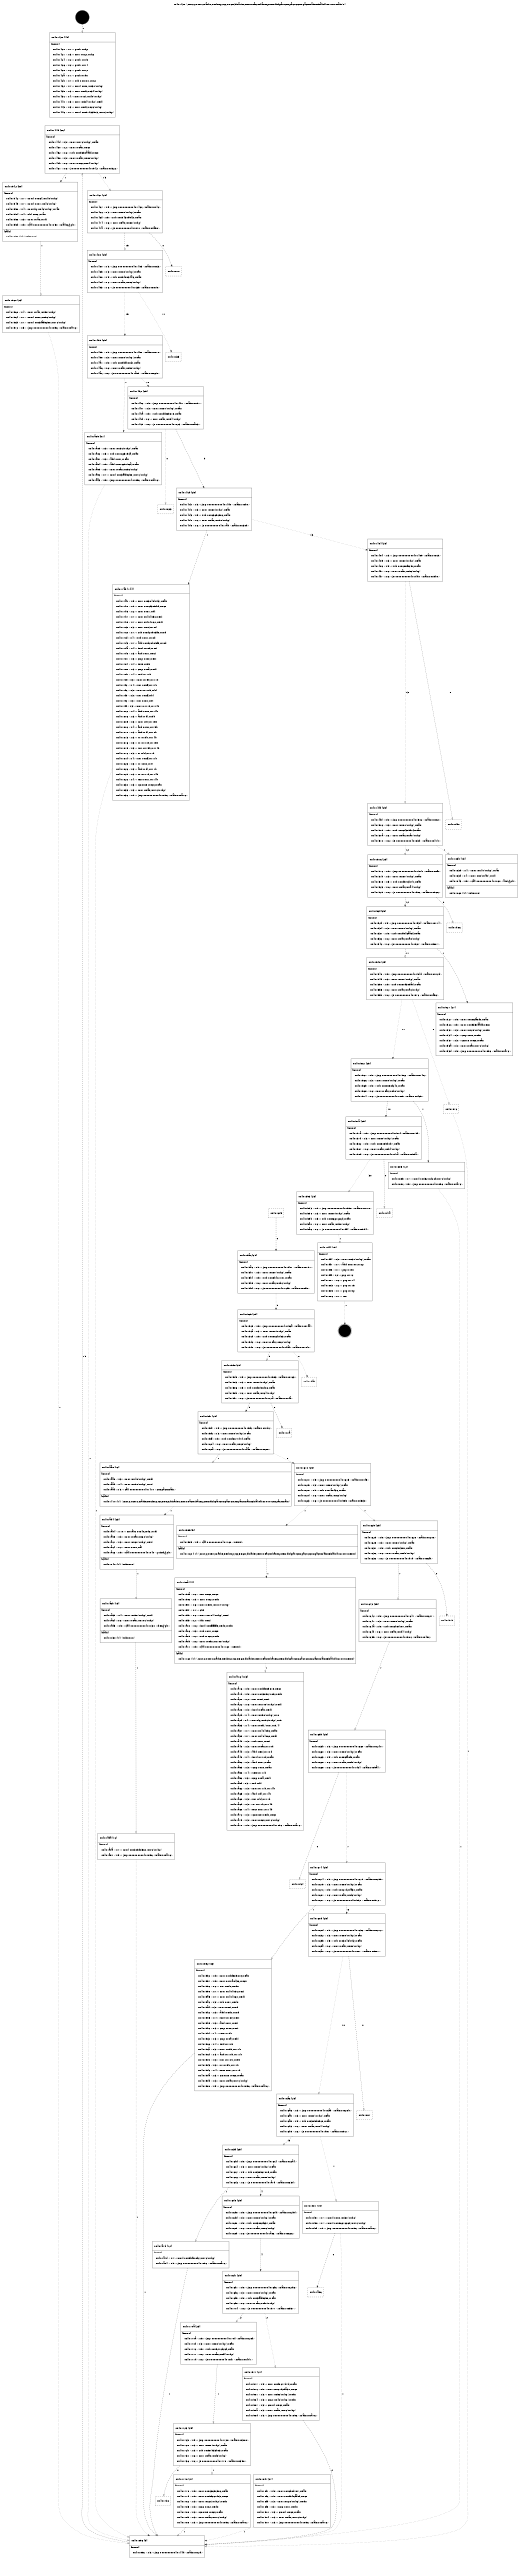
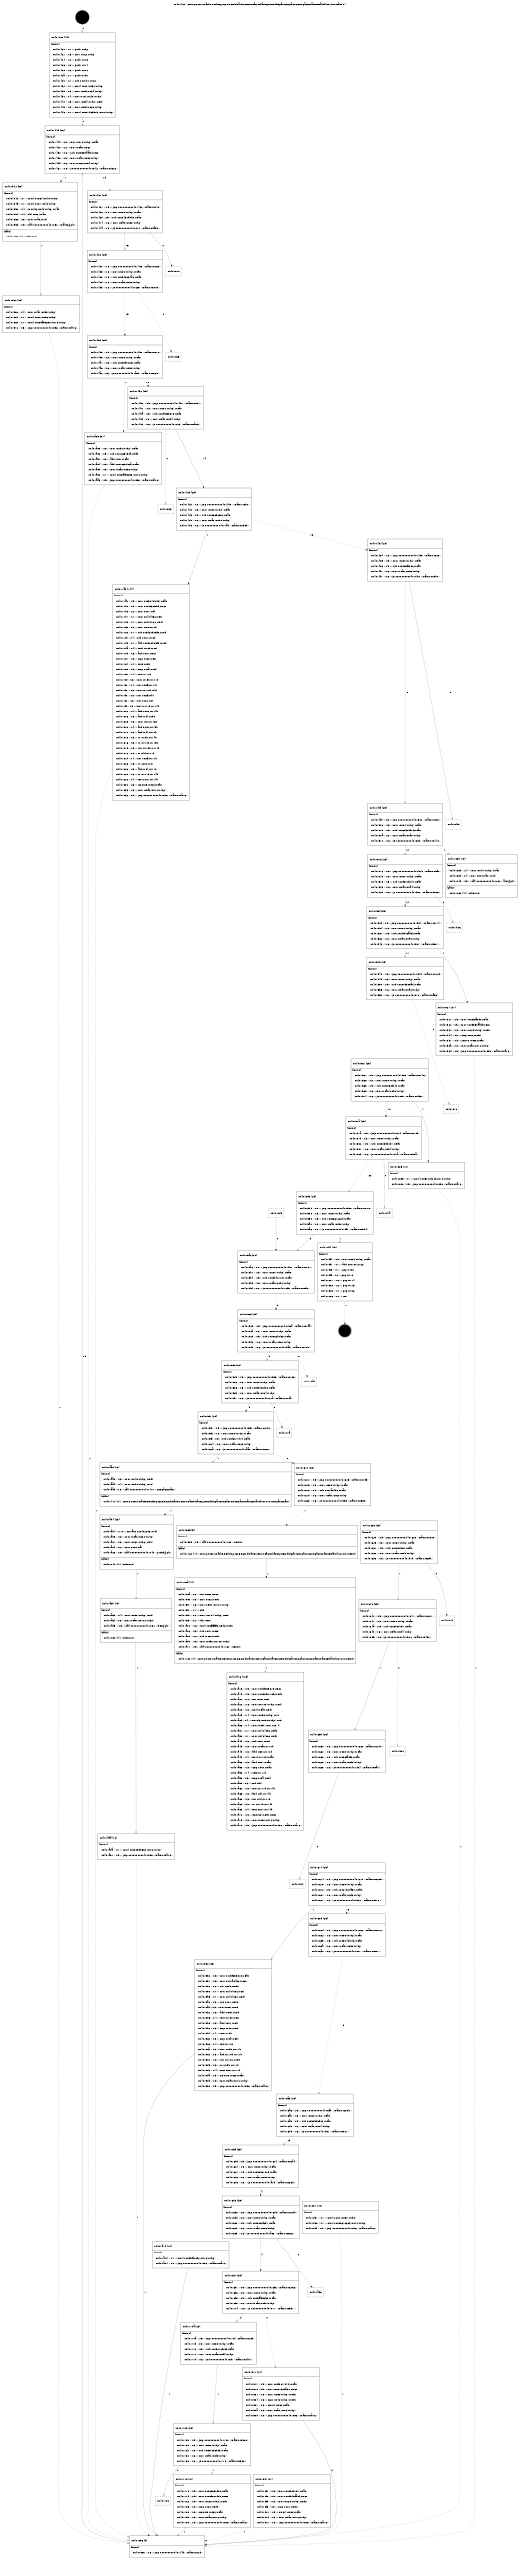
edge "0x401420 [45]" -> "0x40144d [26]": added, label "1"
edge "0x401480 [25]" -> "0x401c35": label " 11" -> " 0"
edge "0x4014b2 [25]" -> "0x4014cb [25]": label " 9" -> " 14"
edge "0x4014e4 [25]" -> "0x4014fd [25]": label " 13" -> " 8"
edge "0x401548 [25]" -> "0x401561 [25]": removed, label "11"
edge "0x401593 [25]" -> "0x4015ac [25]": added, label "9"
edge "0x401610 [25]" -> "0x401629 [25]": removed, label "7"
node "0x40190c": added
edge "0x40165b [25]" -> "0x401674 [25]": removed, label "7"
edge "0x401e7c" -> "0x401e96 [5]": now "0x401927 [27]" -> "0x401e96 [5]"
edge "0x40168d [25]" -> "0x4016a6 [25]": label " 10" -> " 6"
node "0x401e07": removed
edge "0x4016a6 [25]" -> "0x401de1 [19]": removed, label "1"
edge "0x4016bf [25]" -> "0x401a7d [12]": removed, label "1"
edge "0x401de1 [19]" -> "0x401ae6": now "0x4016d8 [25]" -> "0x401ae6"
